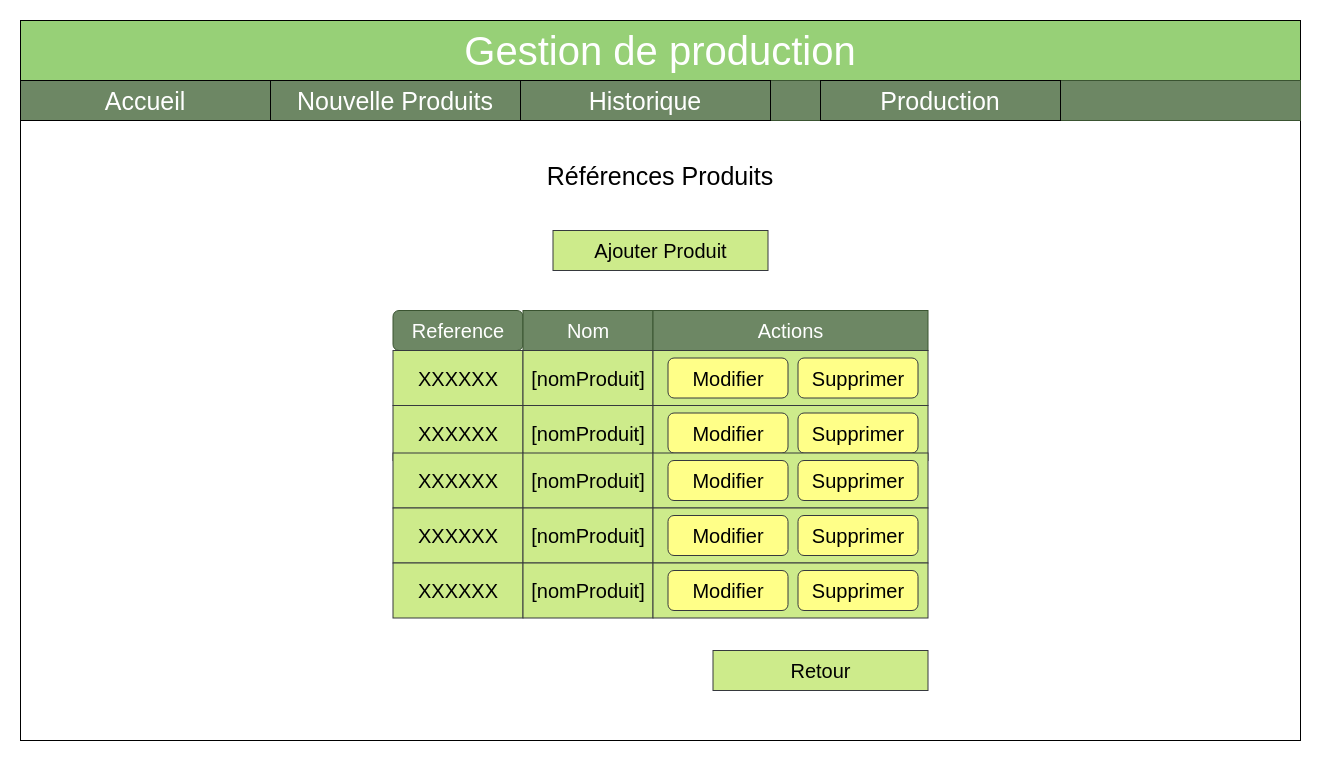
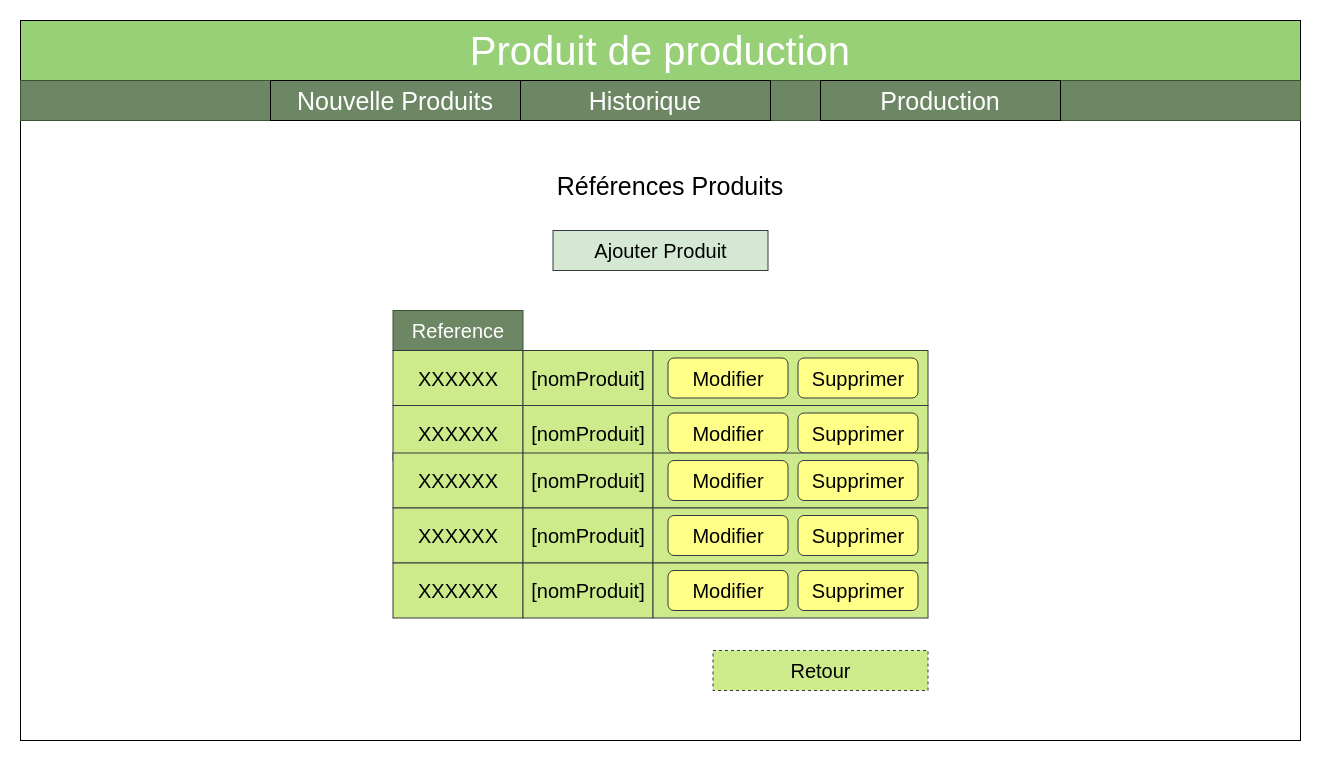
node "Gestion de production": label "Gestion de production" -> "Produit de production"
node "Accueil": removed
node "Références Produits": moved (661, 176) -> (671, 186)
node "Ajouter Produit": fillcolor #cdeb8b -> #d5e8d4
node "Reference": shape rounded rectangle -> rectangle
node "Nom": removed
node "Actions": removed
node "Retour": style solid -> dashed
